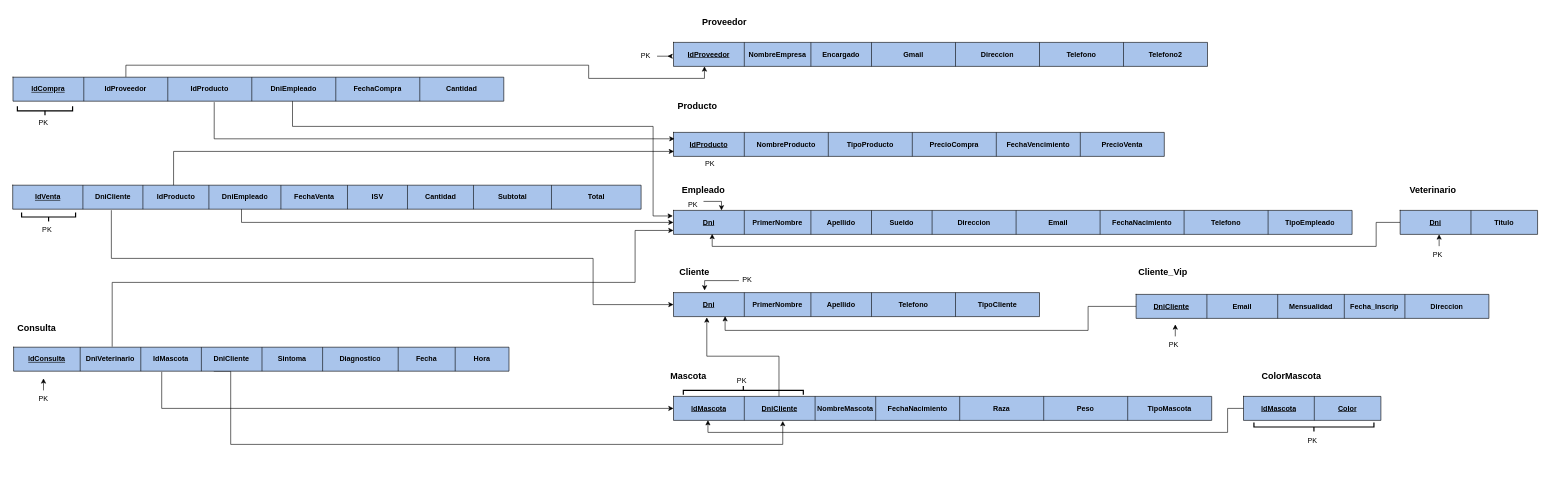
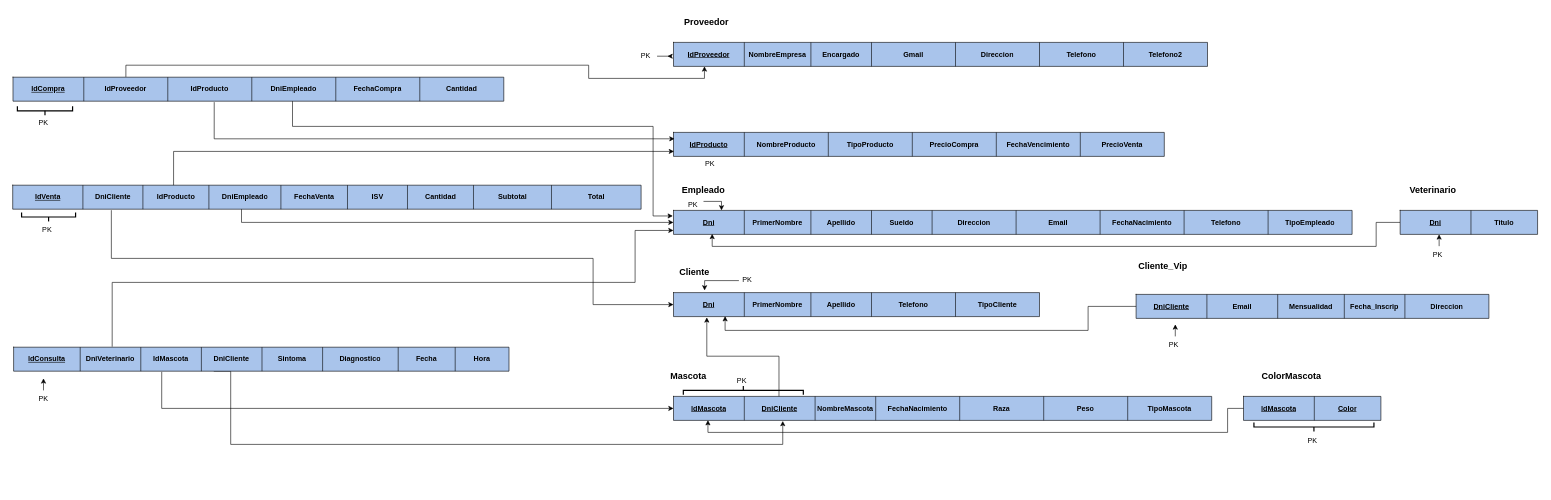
node "Proveedor": moved (725, 21) -> (707, 21)
node "Producto": removed
node "Cliente_Vip": moved (1163, 272) -> (1163, 266)
node "Consulta": removed
